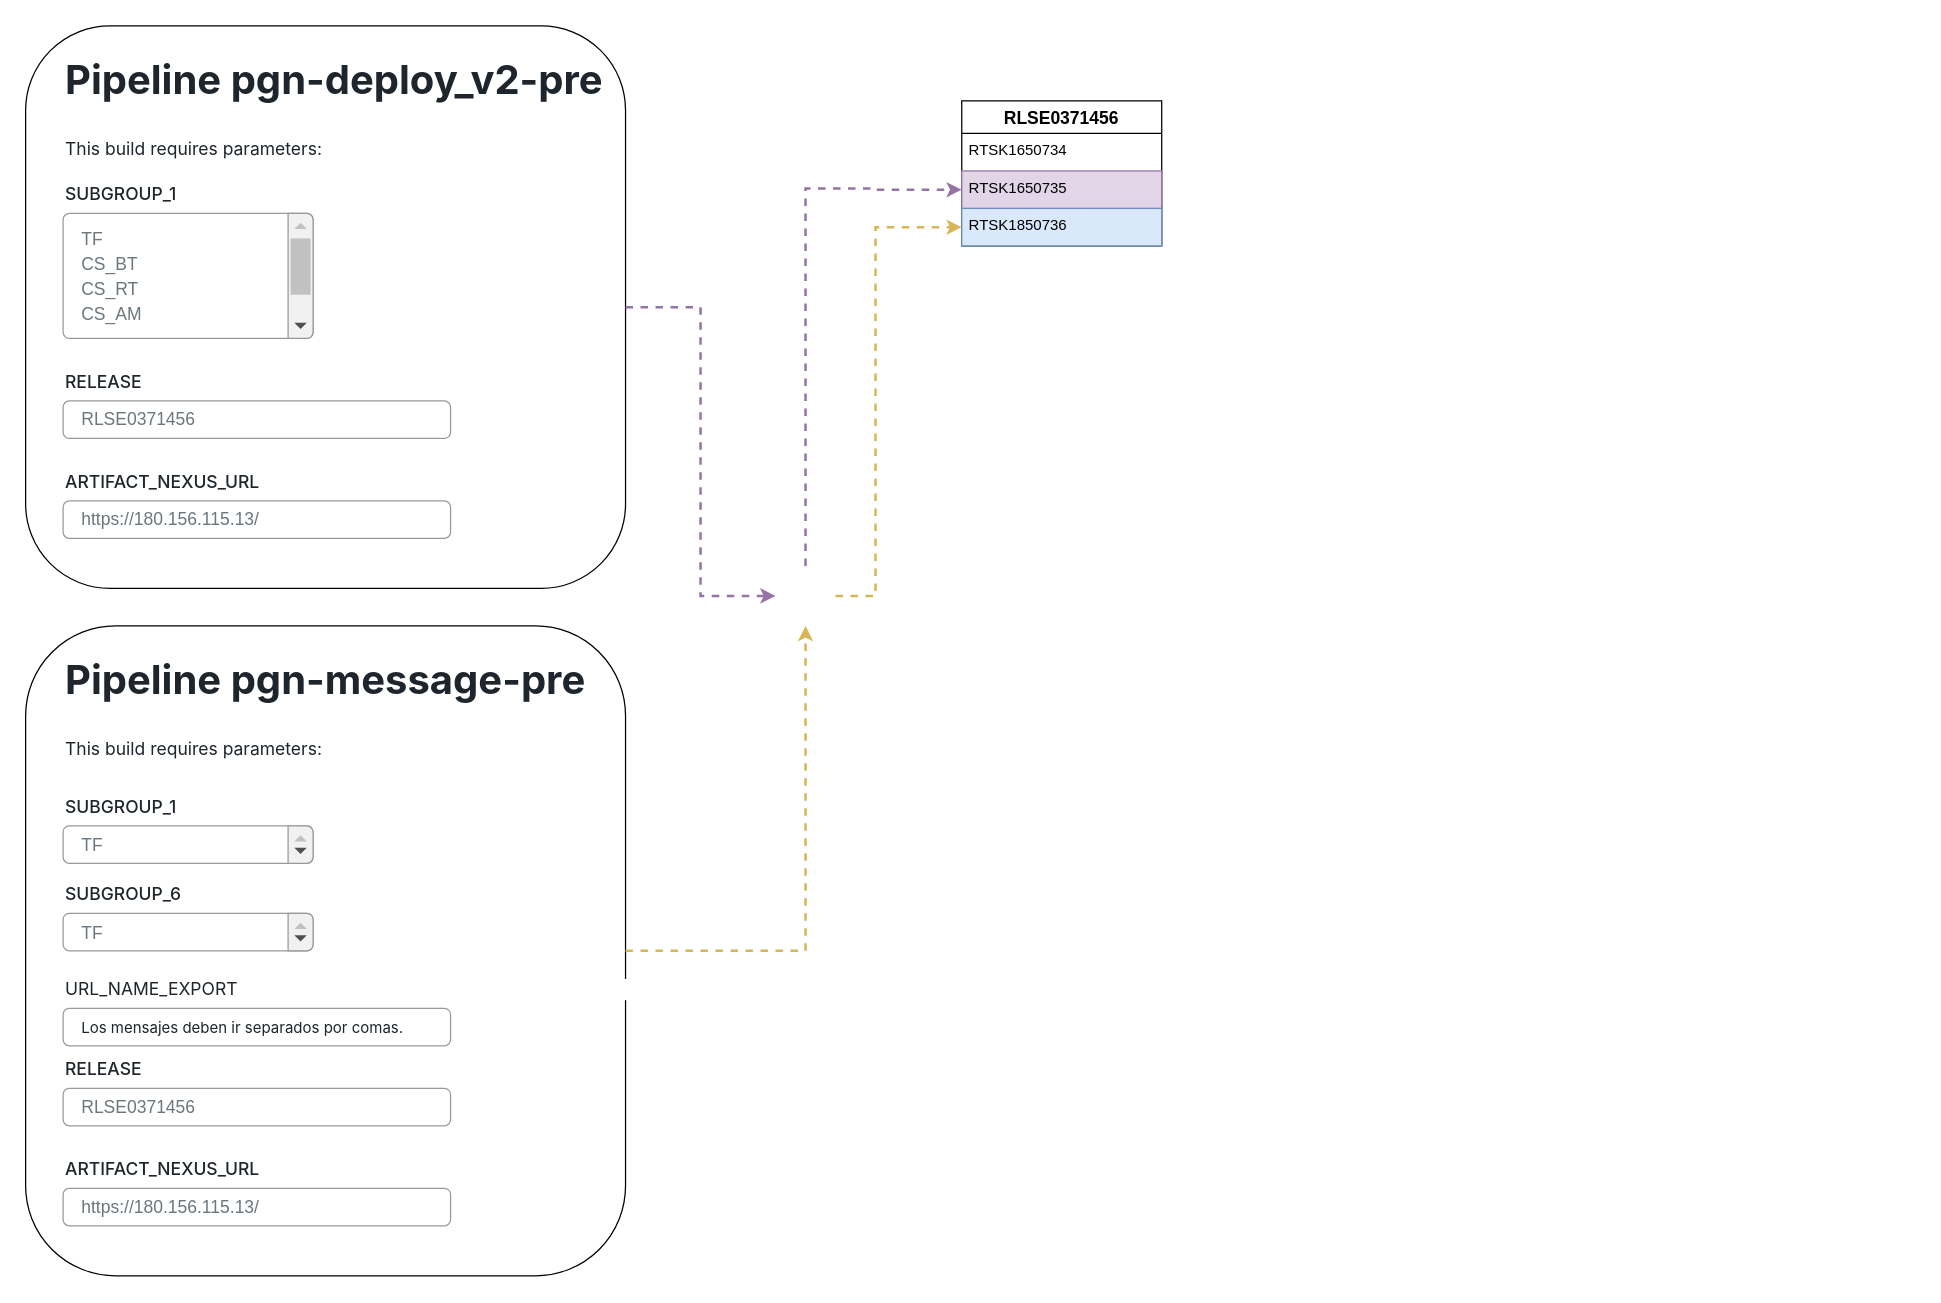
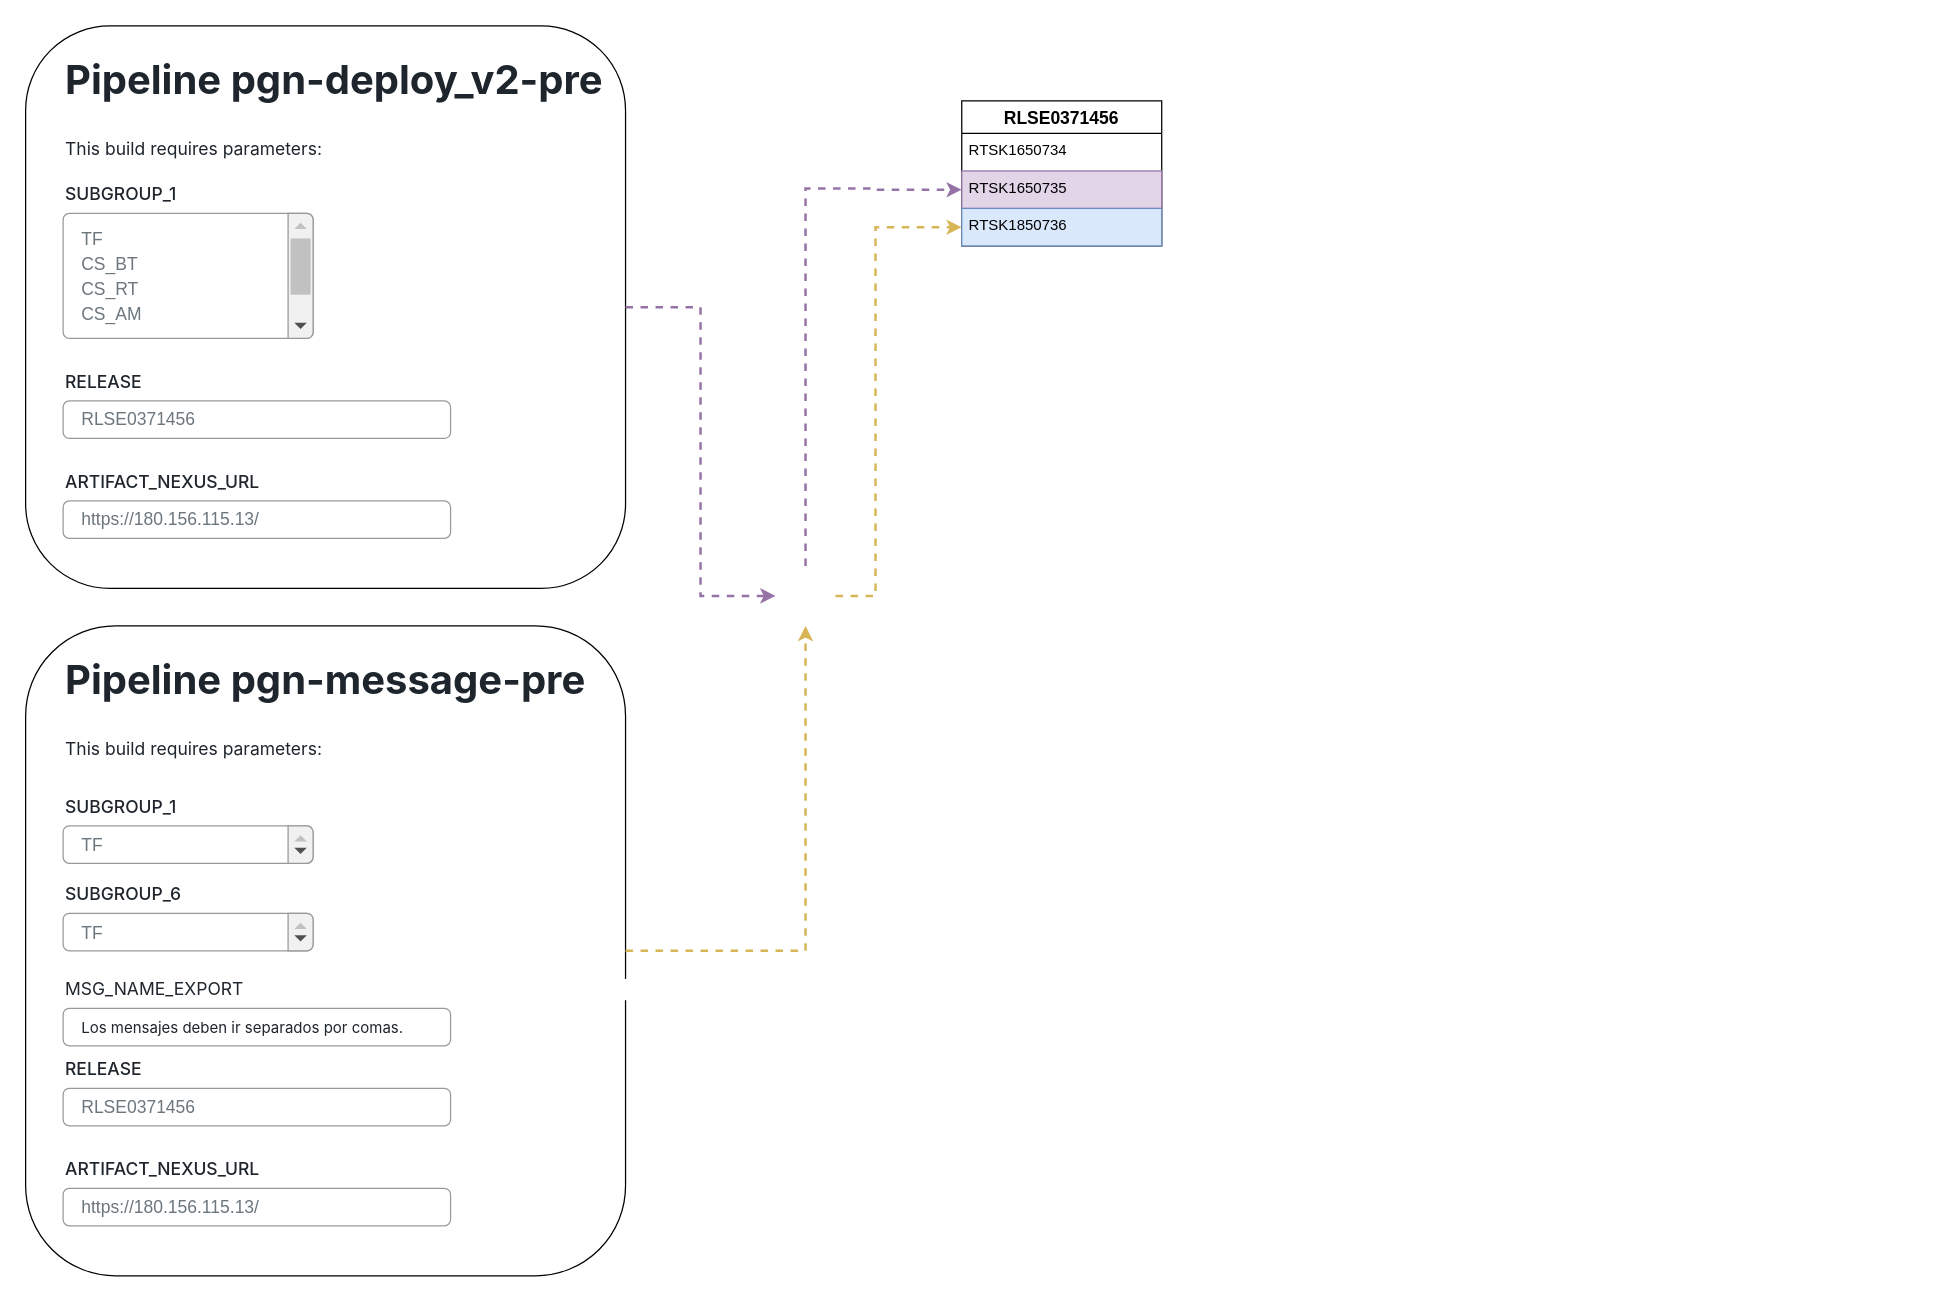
node "URL_NAME_EXPORT": label "URL_NAME_EXPORT" -> "MSG_NAME_EXPORT"
